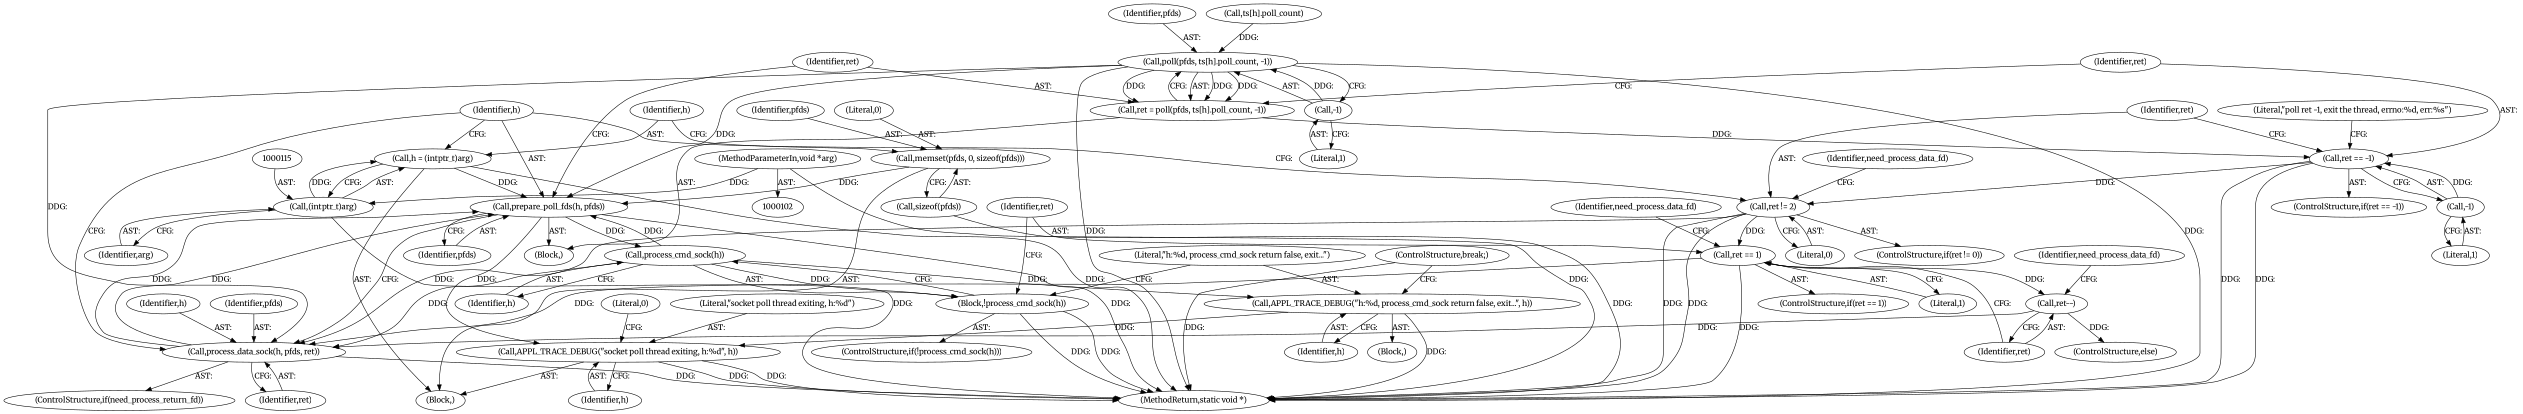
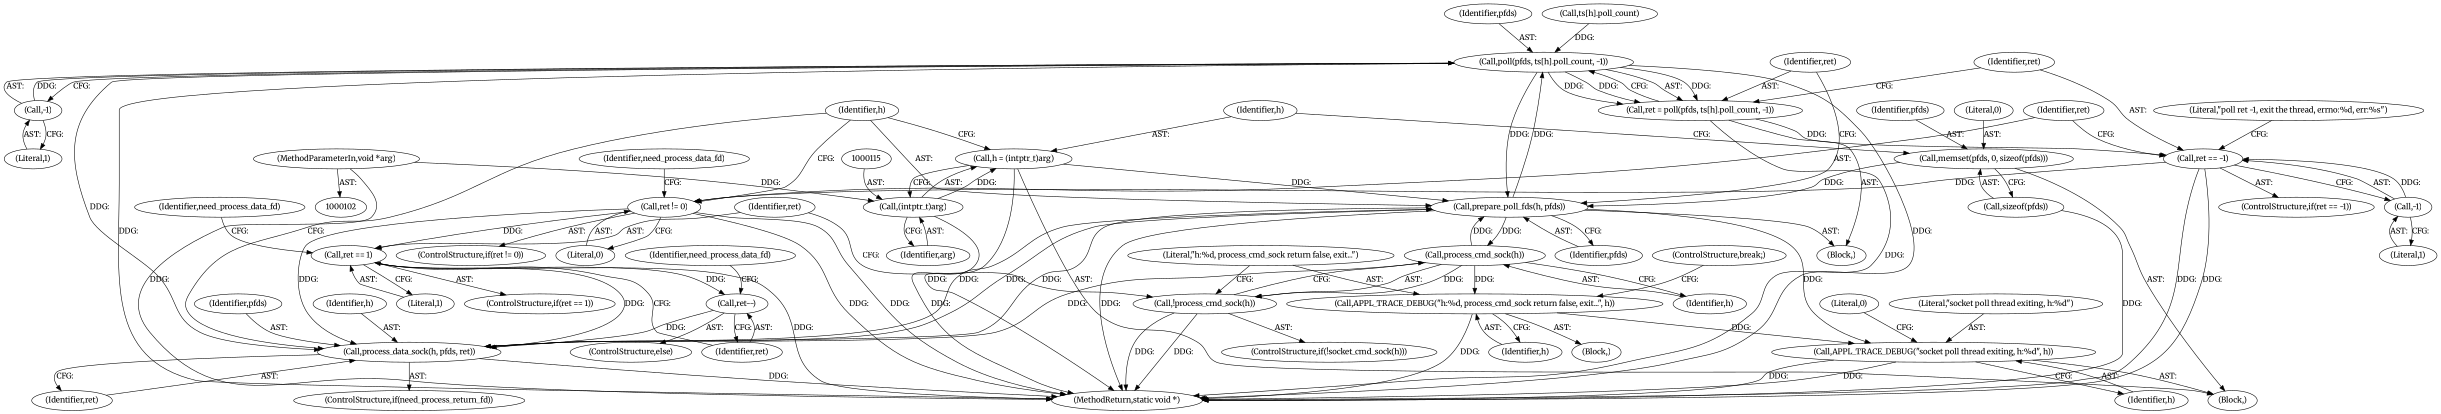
edge "(Call,prepare_poll_fds(h, pfds))" -> "(Call,poll(pfds, ts[h].poll_count, -1))": added, label "DDG:"
node "(Call,ret != 2)": label "(Call,ret != 2)" -> "(Call,ret != 0)"
edge "(Call,prepare_poll_fds(h, pfds))" -> "(Call,process_data_sock(h, pfds, ret))": label "CFG: " -> "DDG: "
edge "(ControlStructure,break;)" -> "(MethodReturn,static void *)": now "(Call,ret = poll(pfds, ts[h].poll_count, -1))" -> "(MethodReturn,static void *)"
node "(Block,!process_cmd_sock(h))": label "(Block,!process_cmd_sock(h))" -> "(Call,!process_cmd_sock(h))"
edge "(Call,ret--)" -> "(ControlStructure,else)": label "DDG: " -> "AST: "
node "(ControlStructure,if(!process_cmd_sock(h)))": label "(ControlStructure,if(!process_cmd_sock(h)))" -> "(ControlStructure,if(!socket_cmd_sock(h)))"
